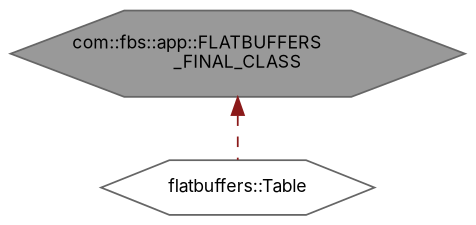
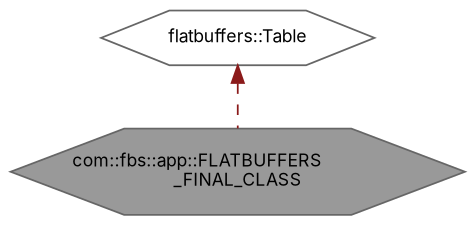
edge "flatbuffers::Table" -> "com::fbs::app::FLATBUFFERS _FINAL_CLASS": reversed
